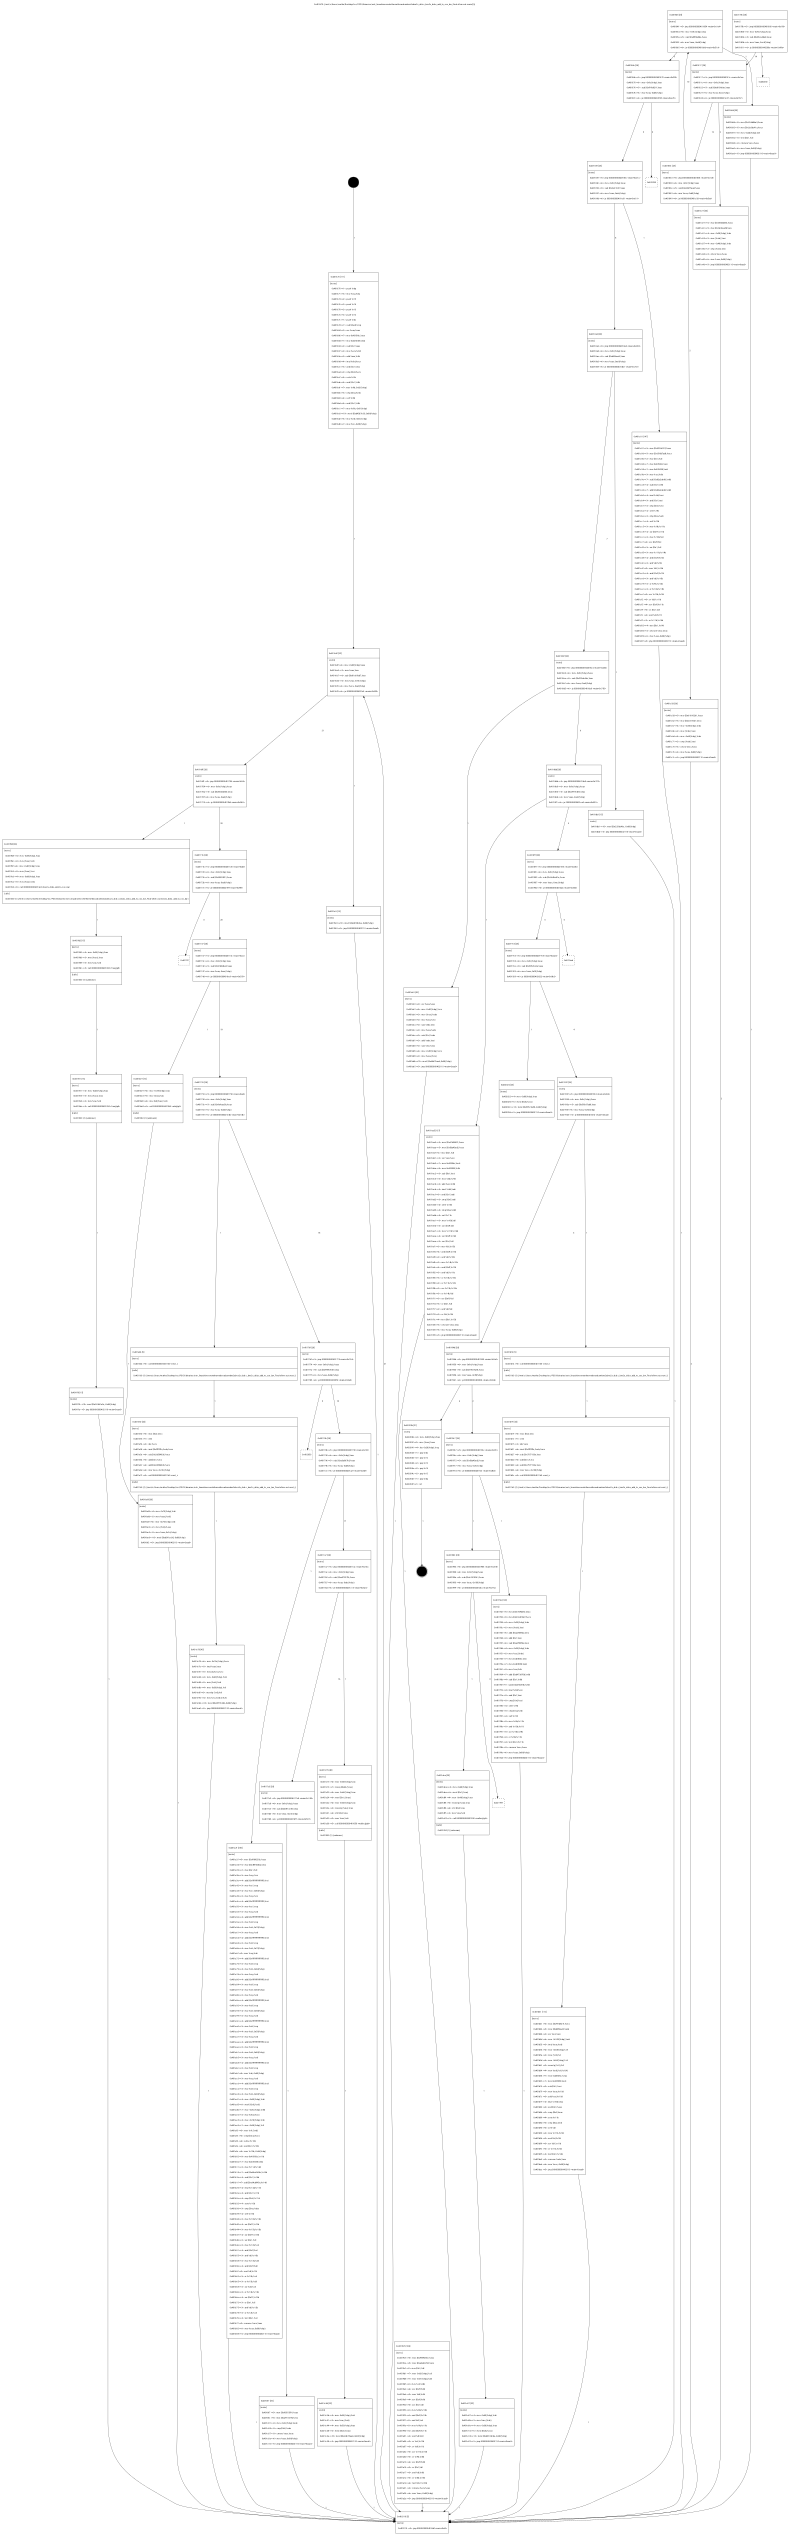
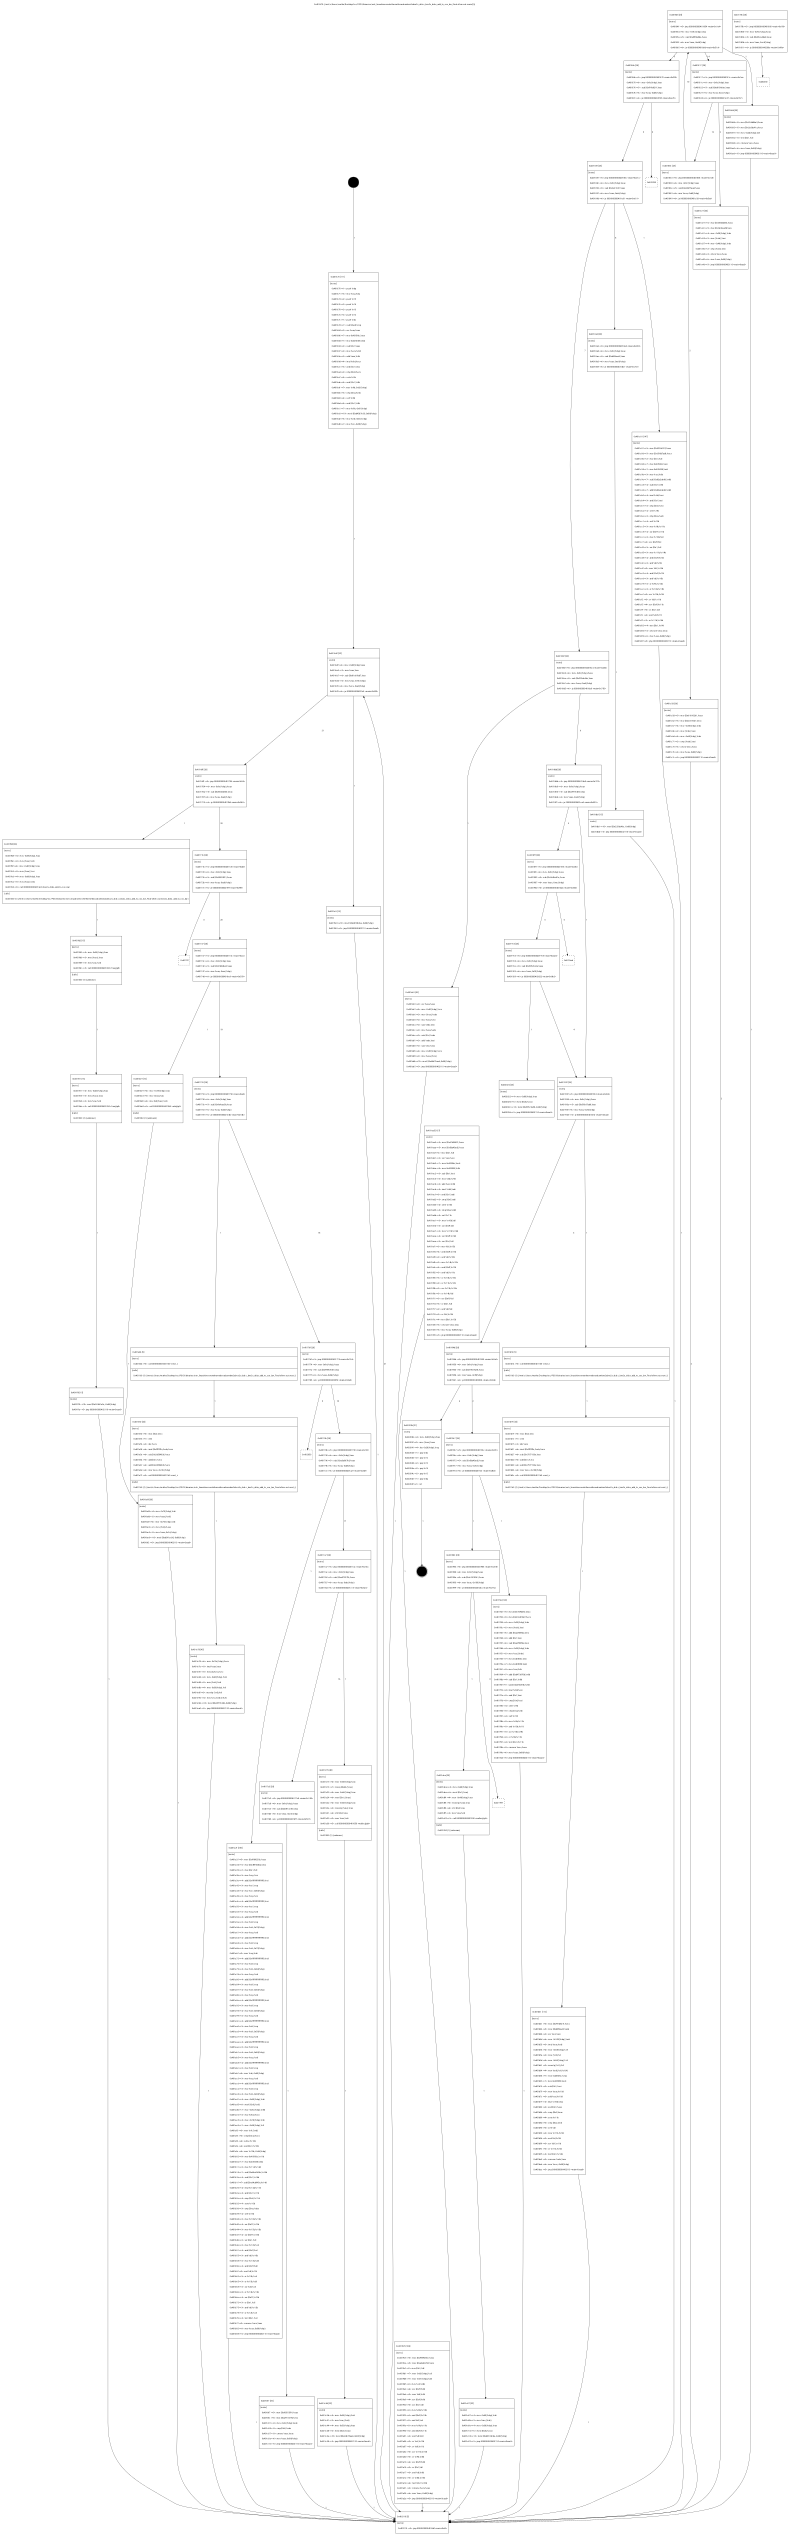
edge "0x4017fb [28]" -> "0x401817 [28]": now "0x40184f [28]" -> "0x401817 [28]"
edge "0x4018a3 [28]" -> "0x4018bf [28]": now "0x401887 [28]" -> "0x4018bf [28]"
edge "0x4018db [28]" -> "0x401ea5 [137]": now "0x4018db [28]" -> "0x40192f [28]"
